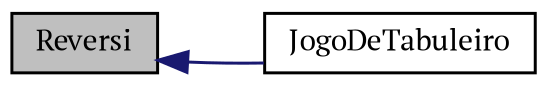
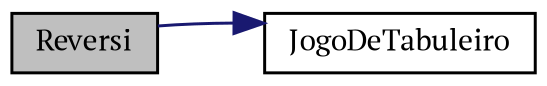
edge "JogoDeTabuleiro" -> "Reversi": reversed
